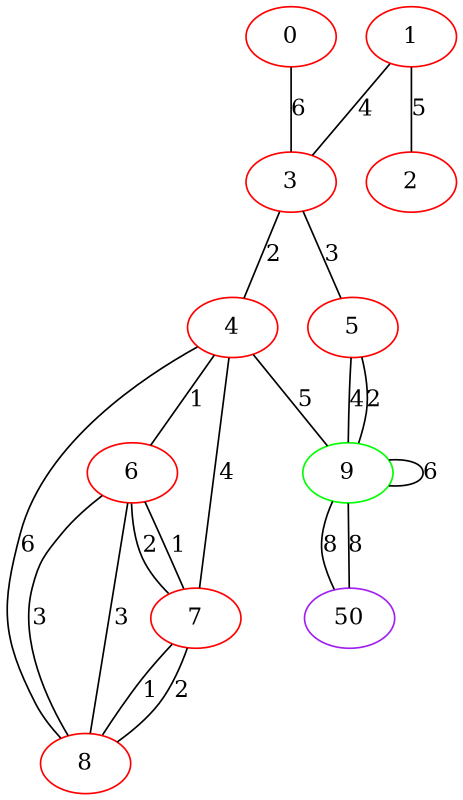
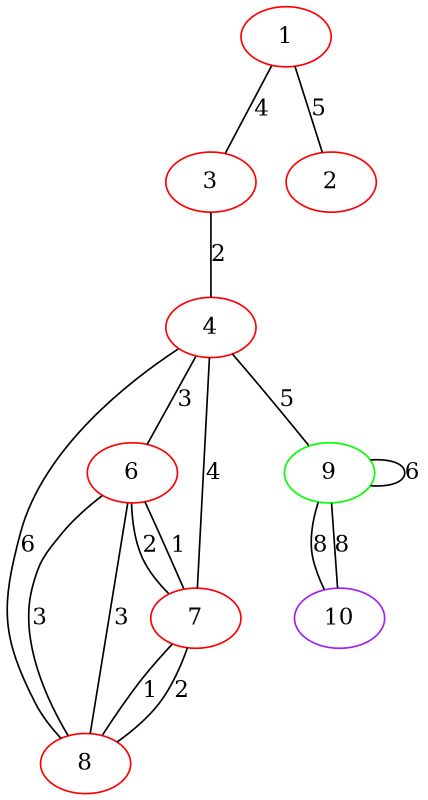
node "0": removed
node "5": removed
edge "4" -- "6": label "1" -> "3"
node "50": label "50" -> "10"
